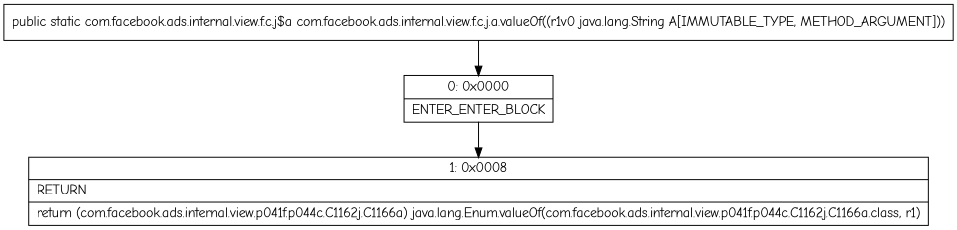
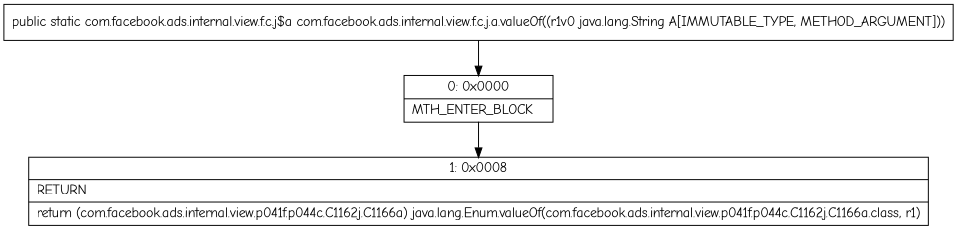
node "0: 0x0000": text "ENTER_ENTER_BLOCK" -> "MTH_ENTER_BLOCK"
